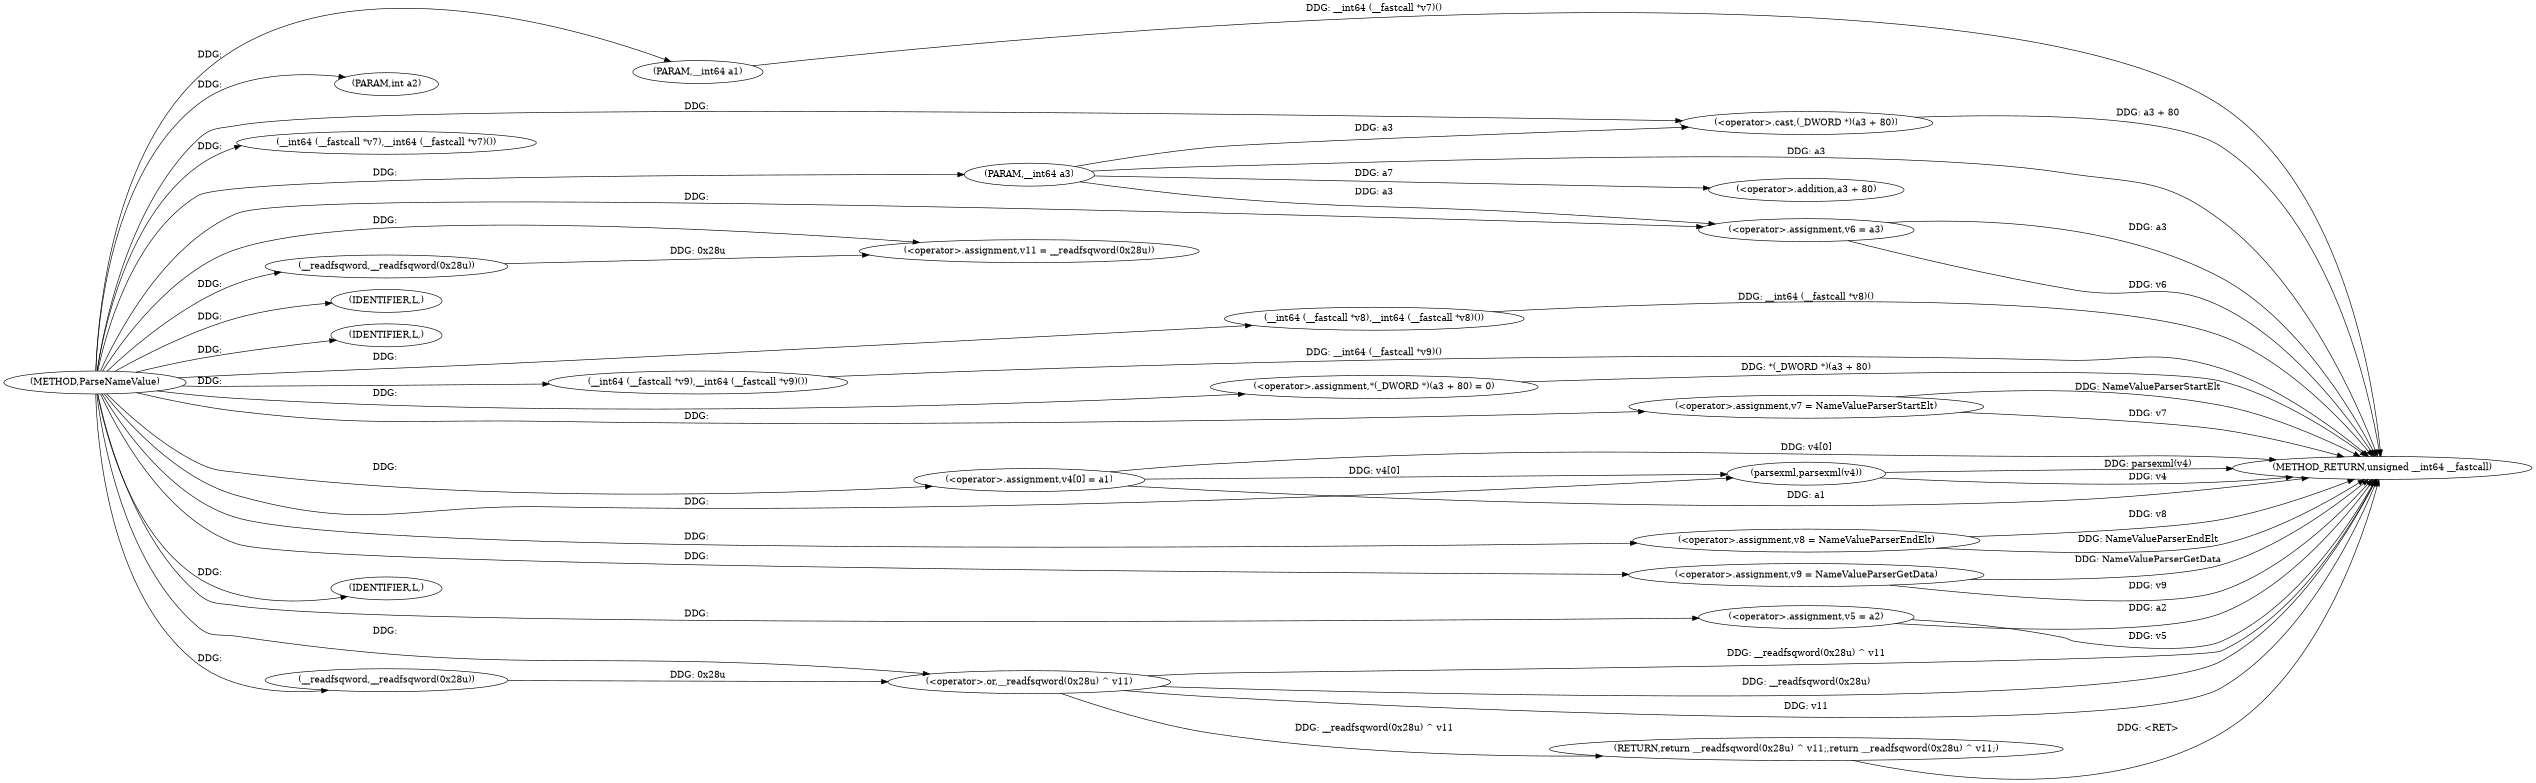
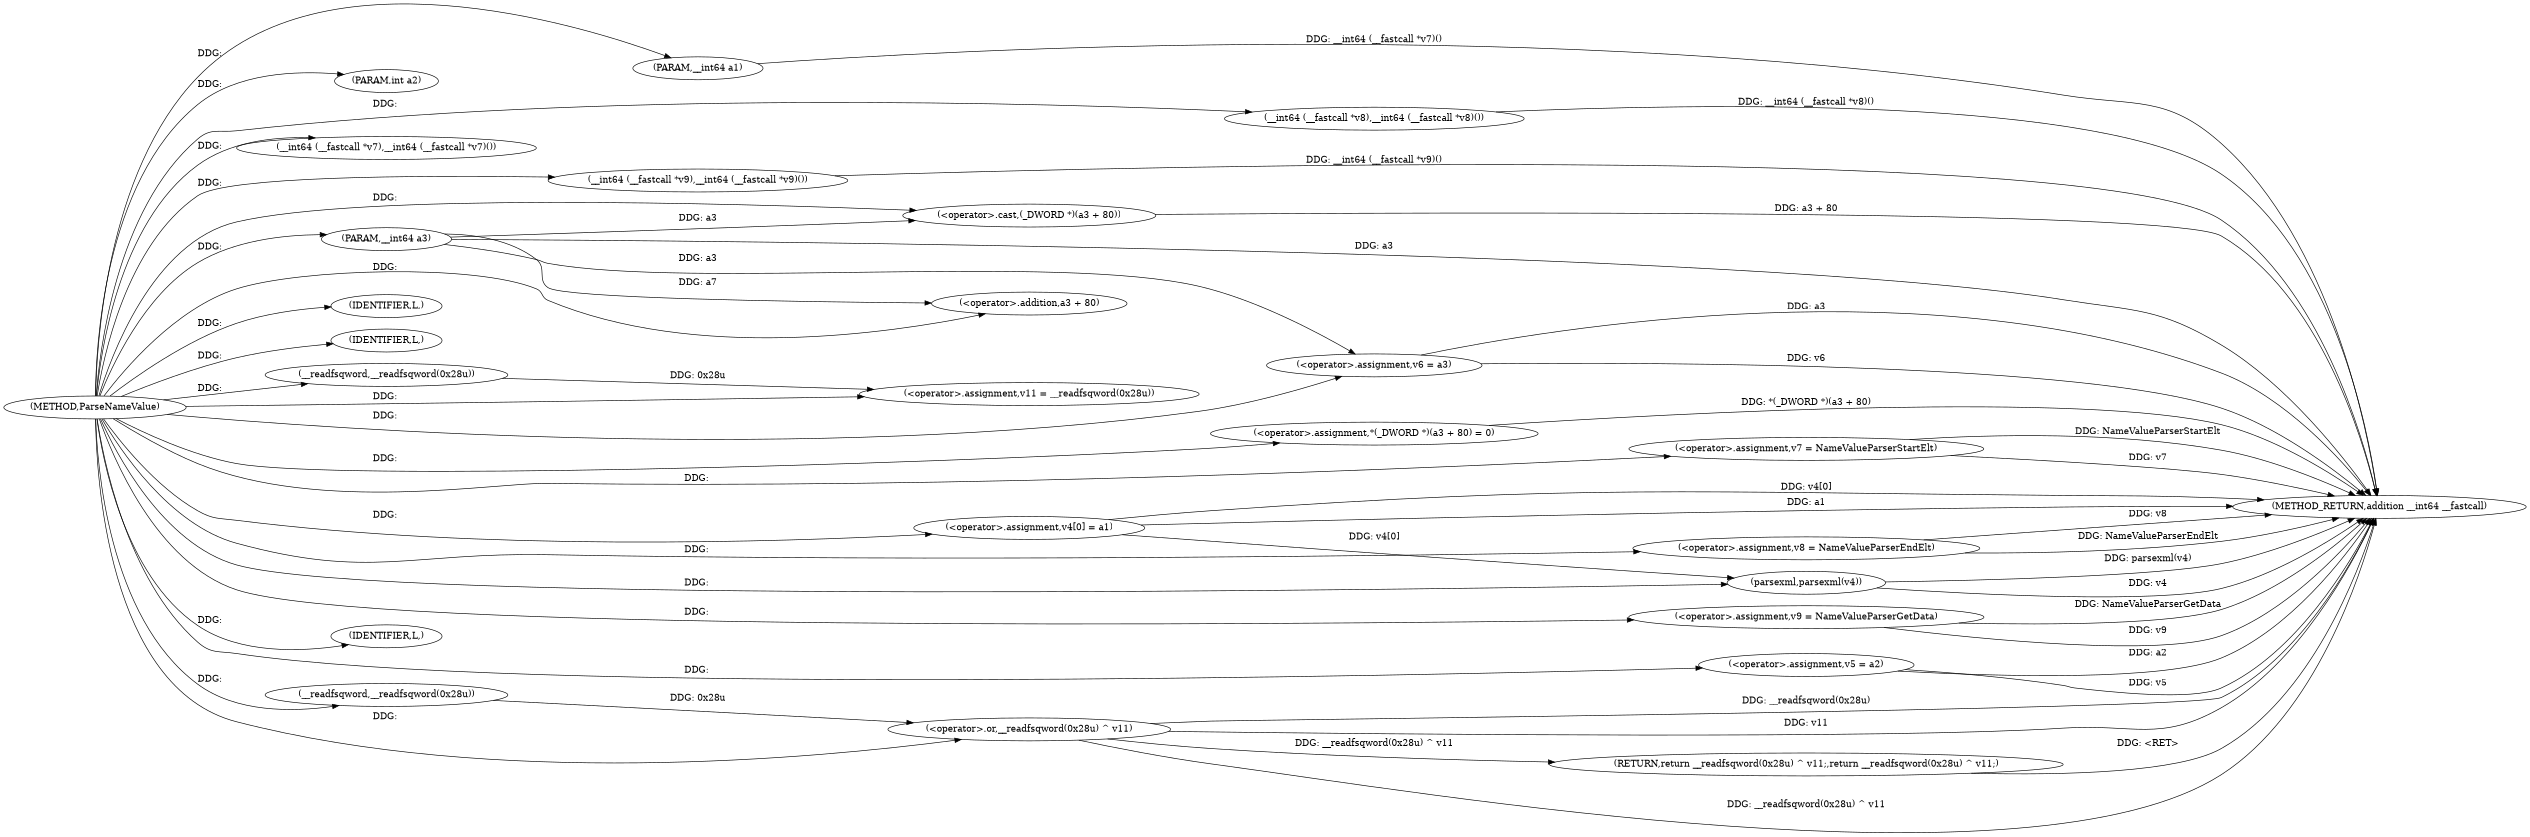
edge "(METHOD,ParseNameValue)" -> "(<operator>.addition,a3 + 80)": added, label "DDG:"
node "(METHOD_RETURN,unsigned __int64 __fastcall)": label "(METHOD_RETURN,unsigned __int64 __fastcall)" -> "(METHOD_RETURN,addition __int64 __fastcall)"
